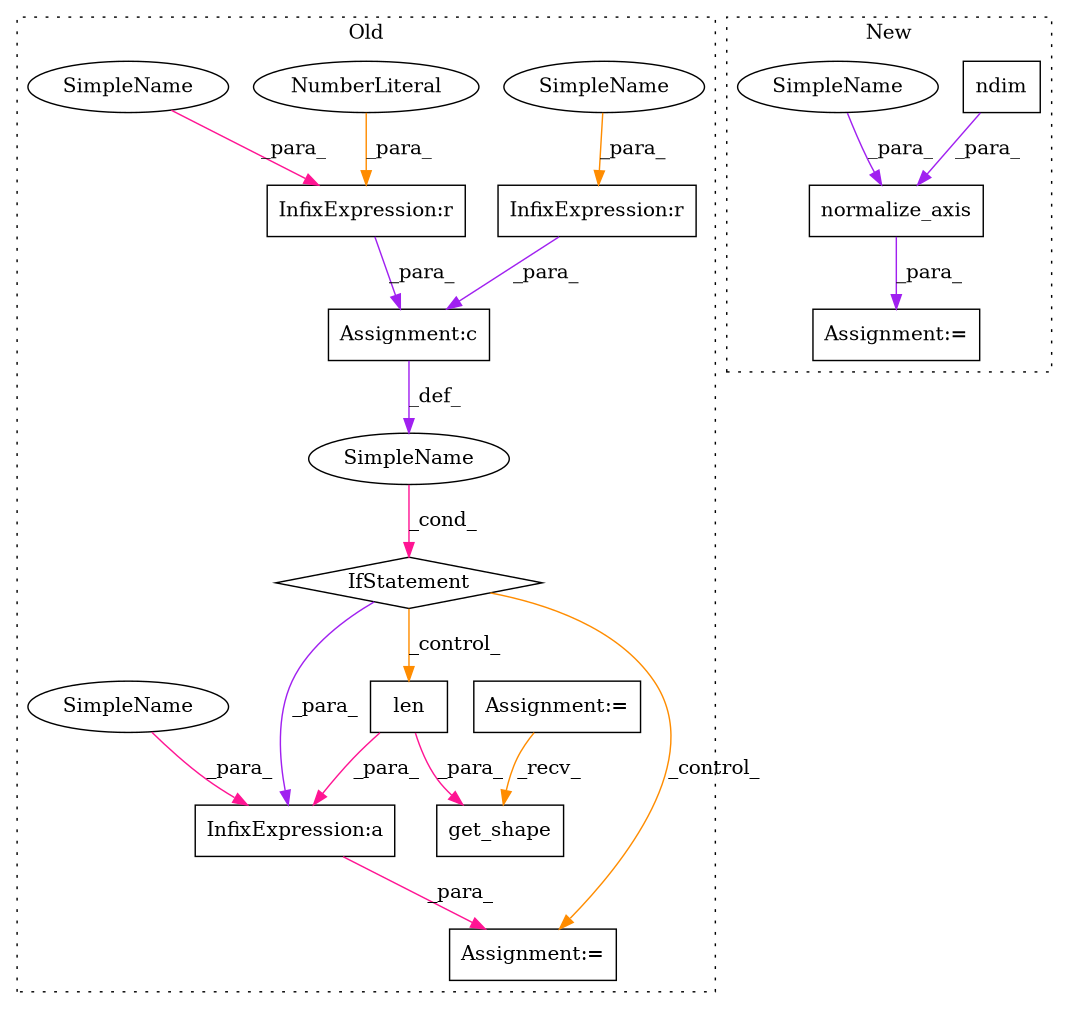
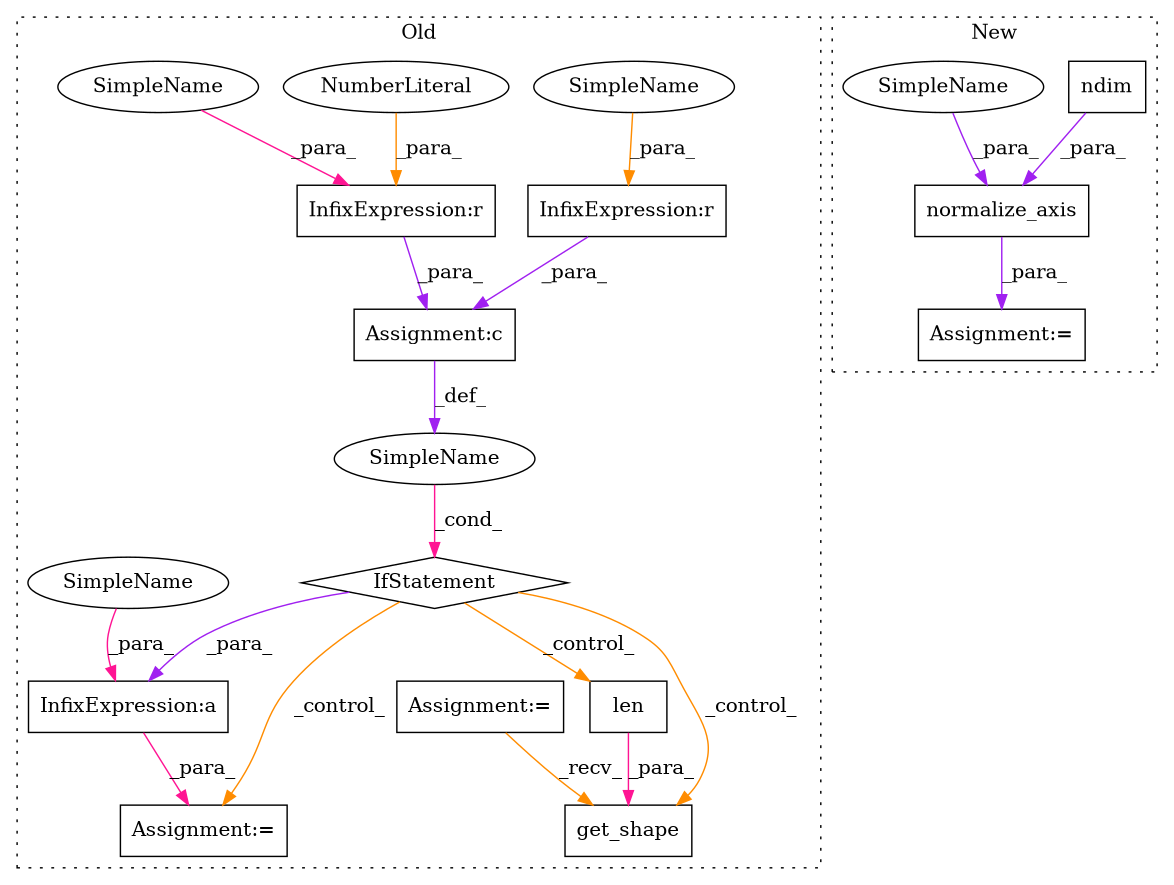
edge "IfStatement" -> "get_shape": added, label "_control_"
edge "len" -> "InfixExpression:a": removed, label "_para_"
